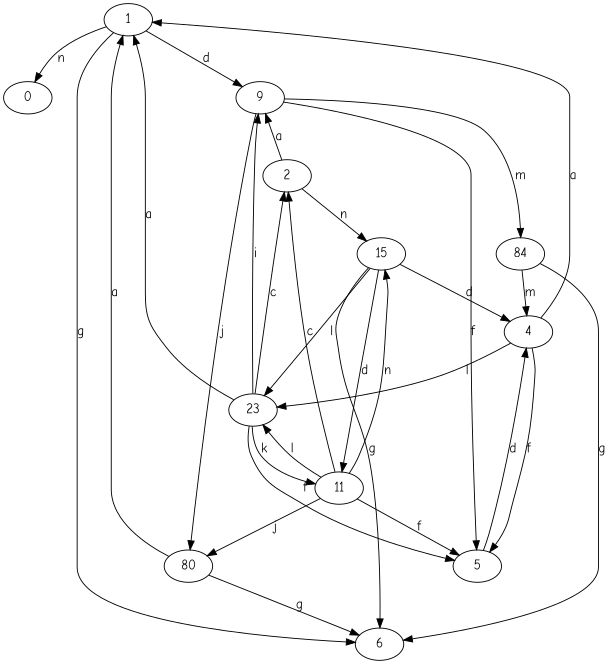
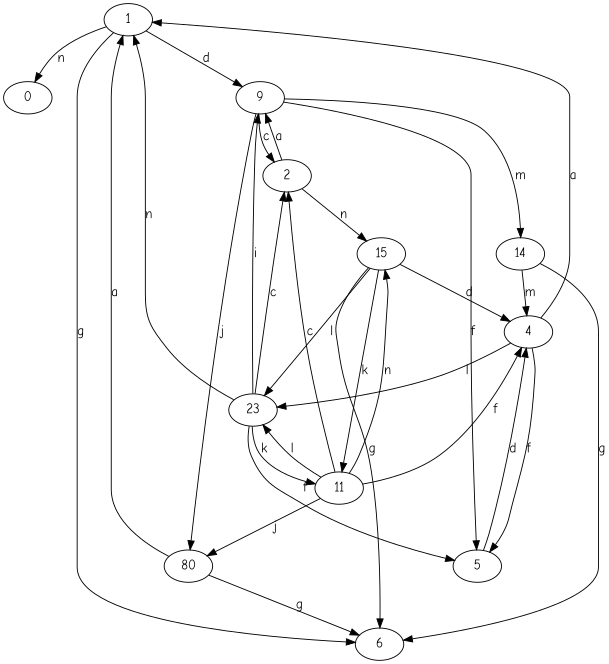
edge "9" -> "2": added, label "c"
edge "23" -> "1": label "a" -> "n"
node "84": label "84" -> "14"
edge "15" -> "11": label "d" -> "k"
edge "11" -> "5": now "11" -> "4"
